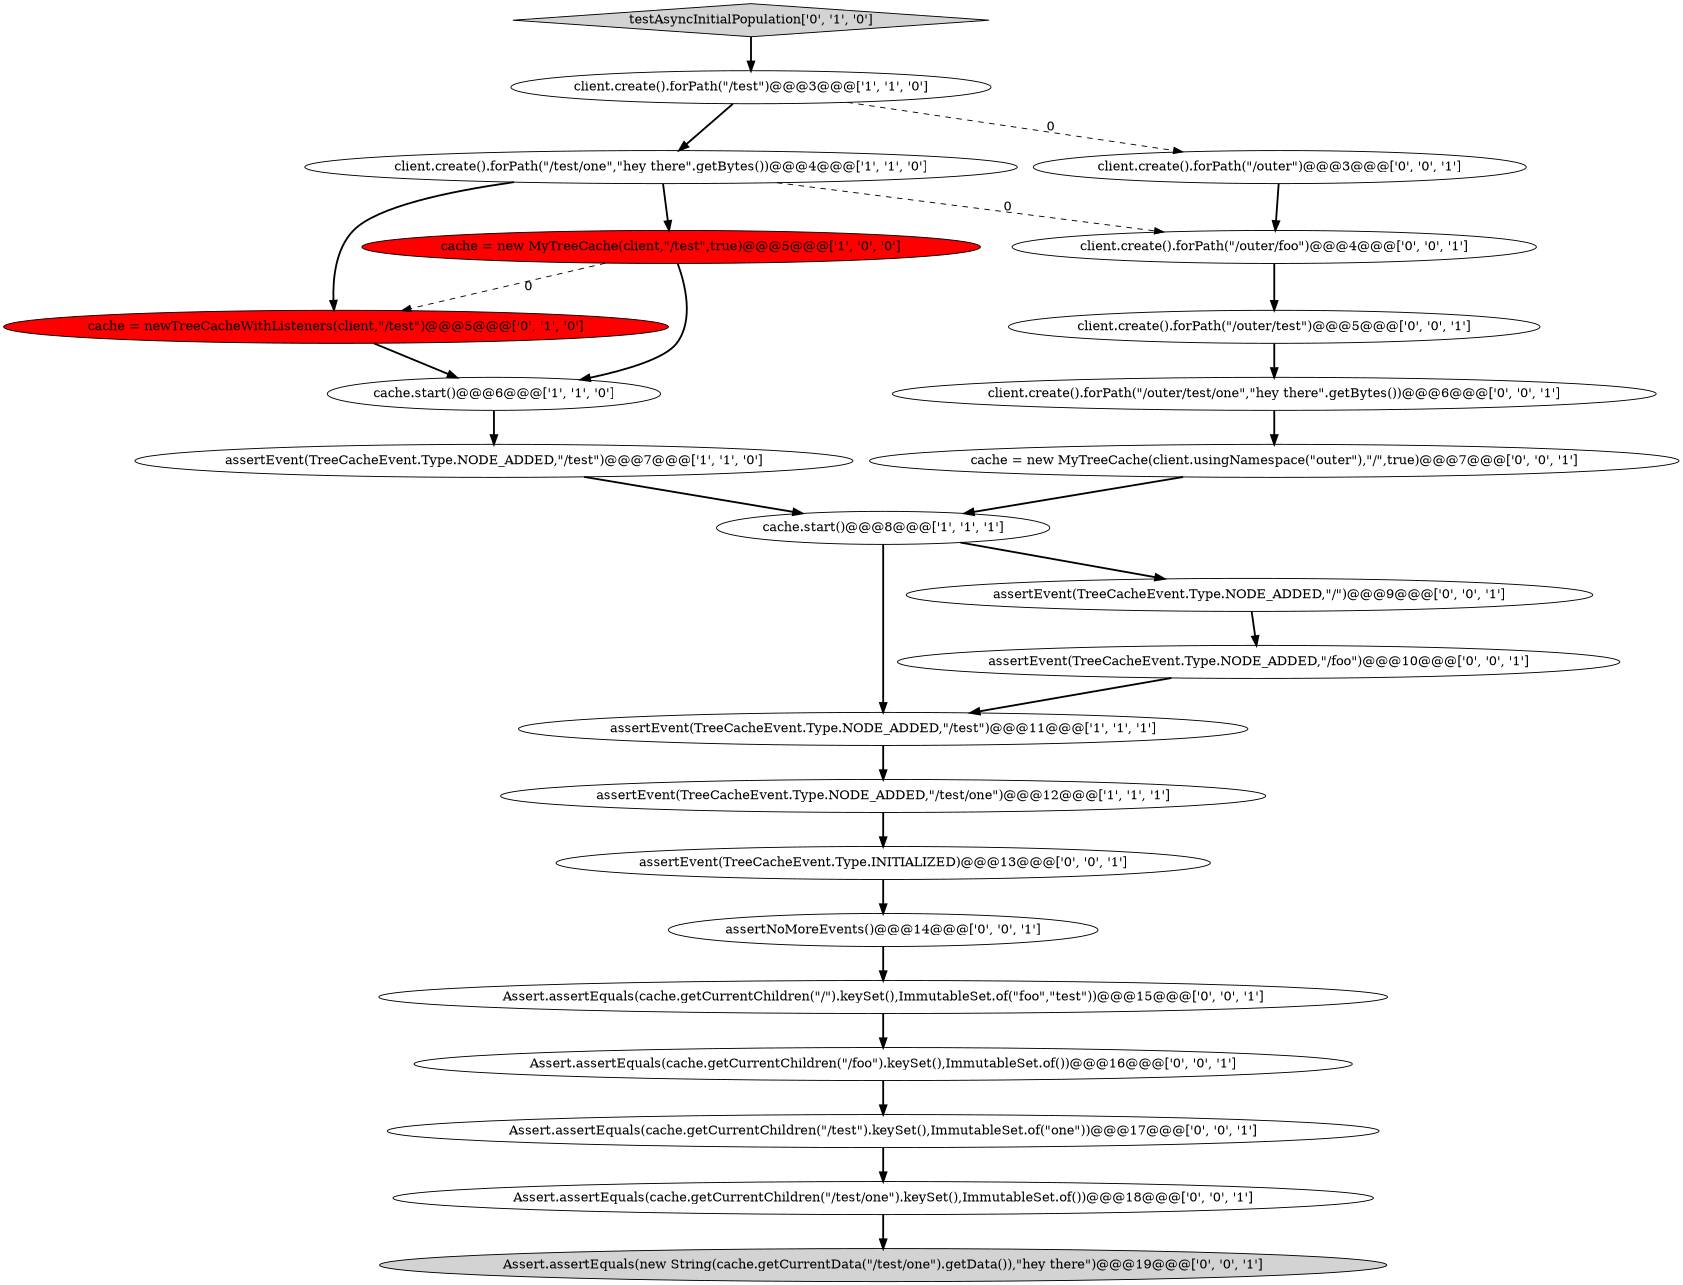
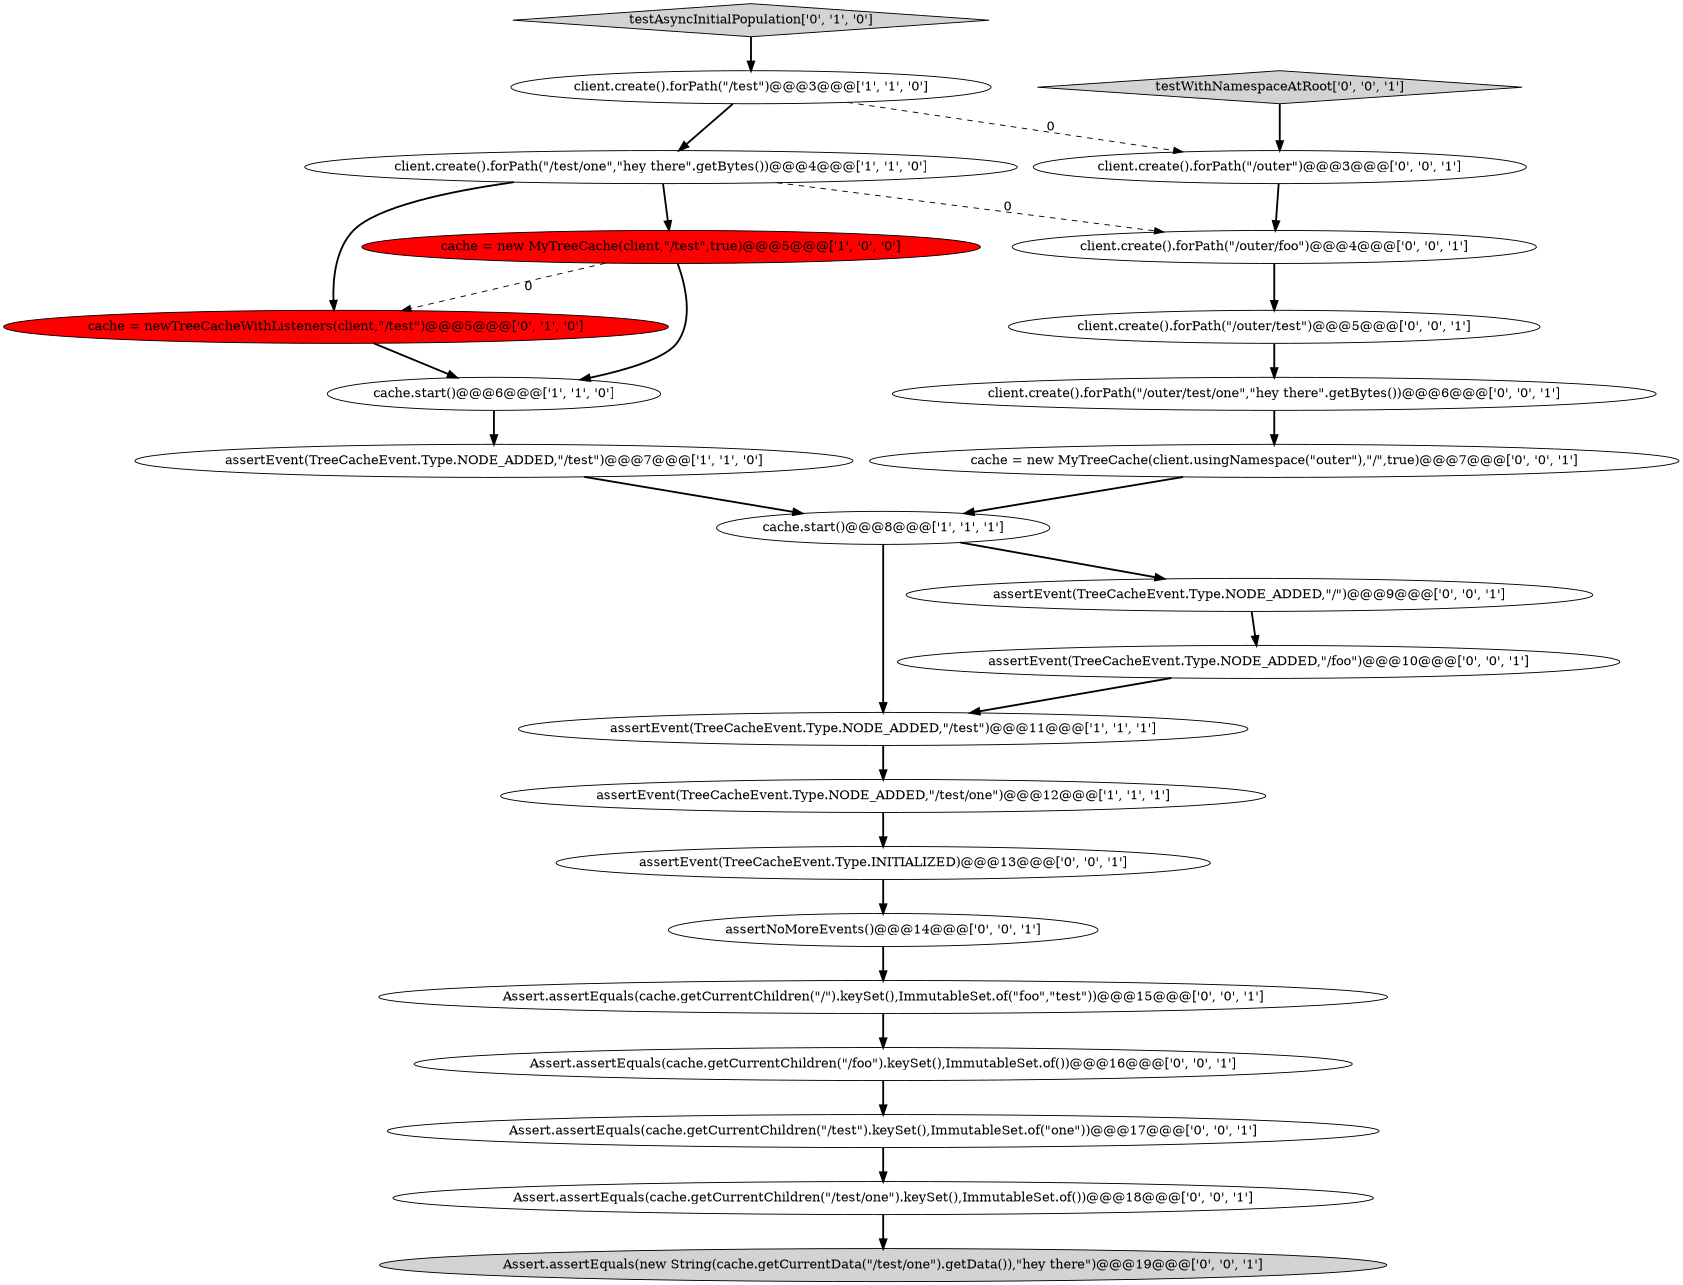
node "testWithNamespaceAtRoot['0', '0', '1']": added
